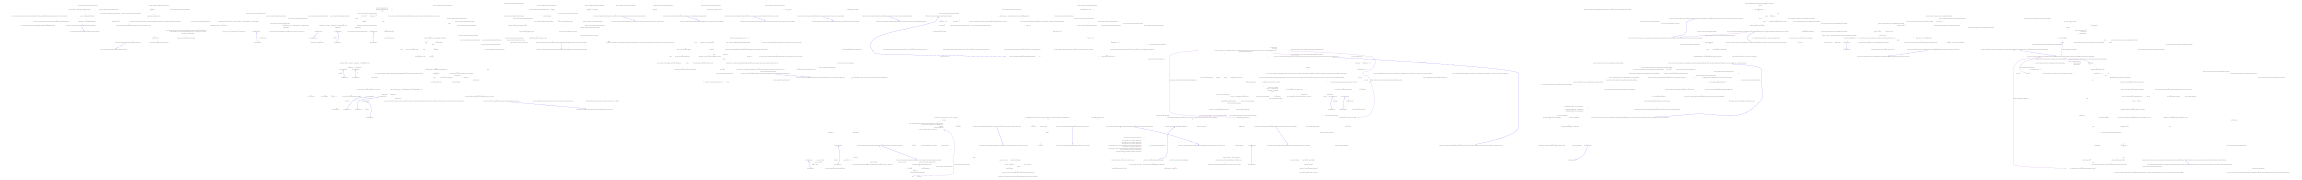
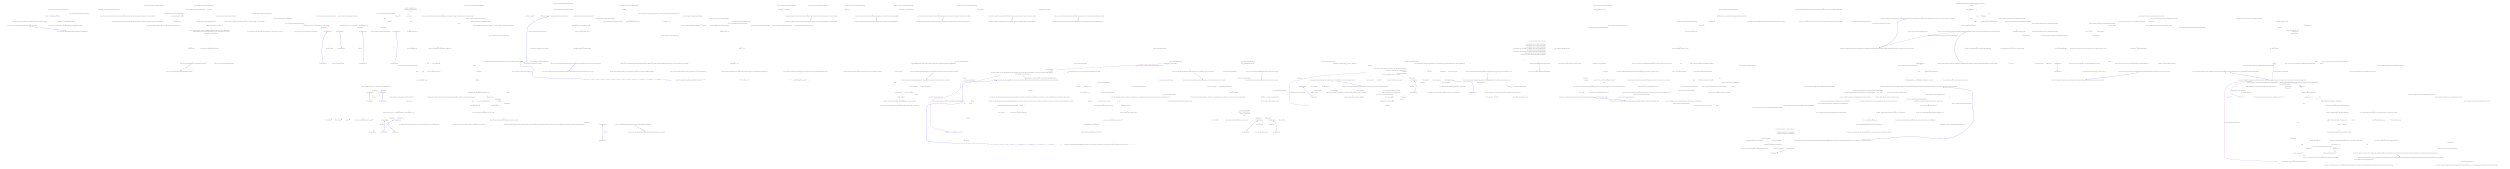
edge "_timeKeeper.AddTimeZone(exchangeTimeZone)" -> "QuantConnect.Data.SubscriptionManager": reversed
